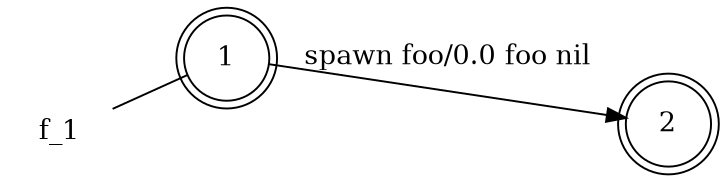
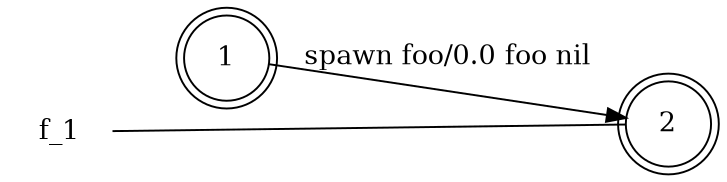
edge "1" -- "f_1": now "2" -- "f_1"
